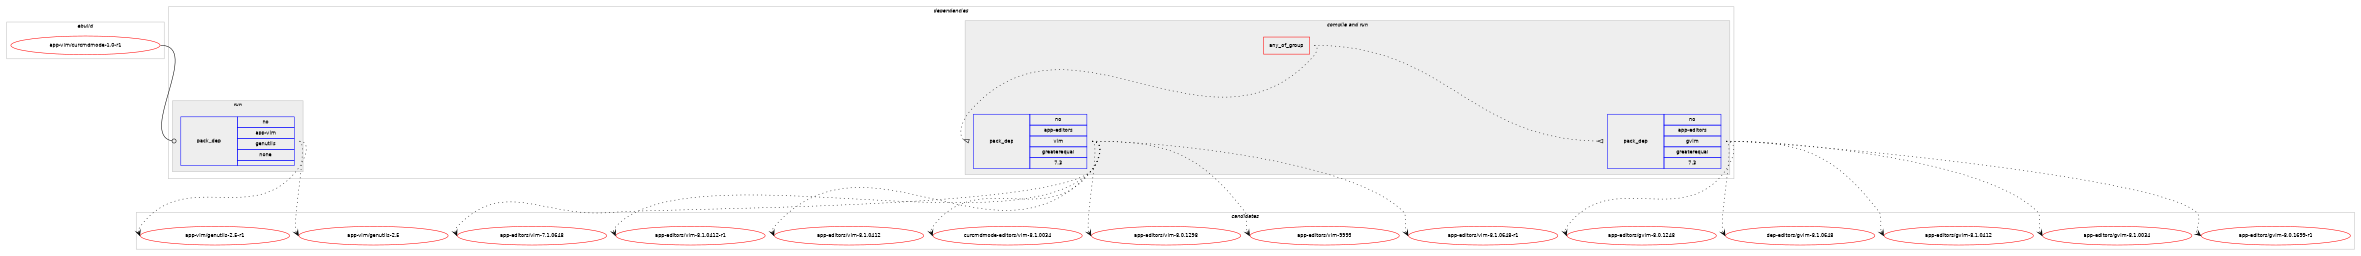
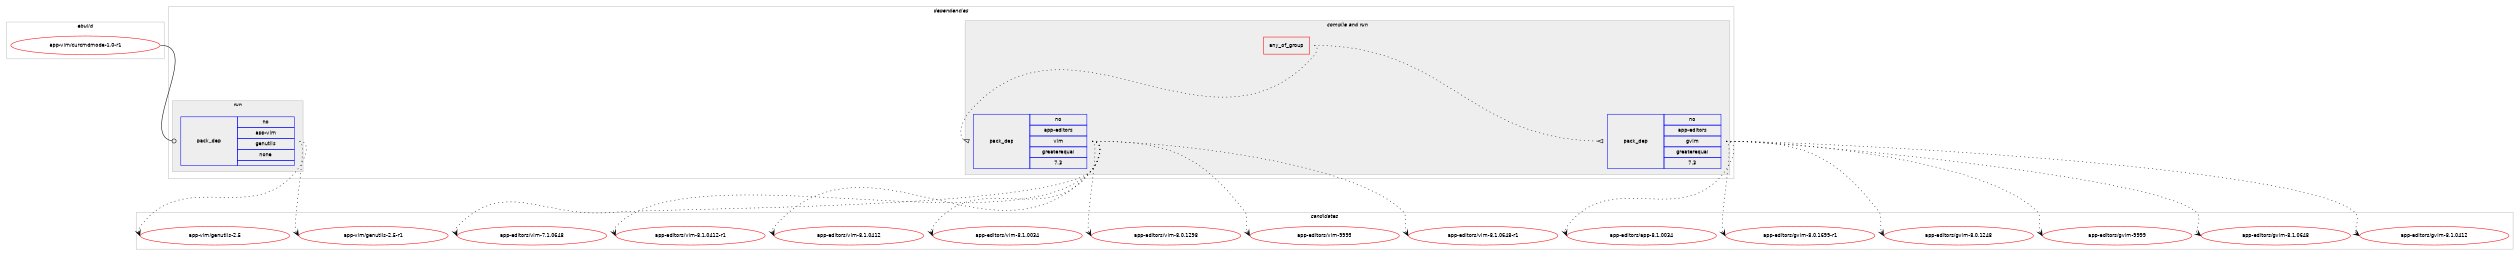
node "curcmdmode-editors/vim-8.1.0034": label "curcmdmode-editors/vim-8.1.0034" -> "app-editors/vim-8.1.0034"
node "dep-editors/gvim-8.1.0648": label "dep-editors/gvim-8.1.0648" -> "app-editors/gvim-8.1.0648"
node "app-editors/gvim-8.1.0034": label "app-editors/gvim-8.1.0034" -> "app-editors/app-8.1.0034"
node "app-editors/gvim-9999": added
